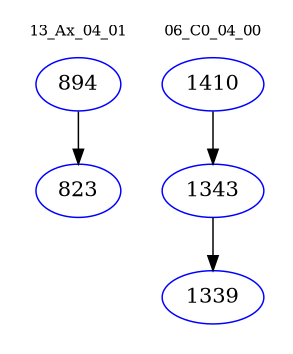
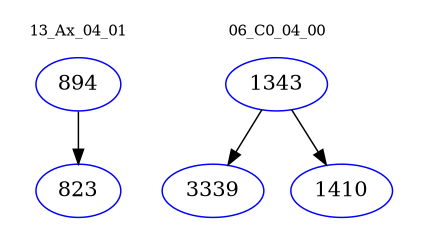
edge "1410" -> "1343": reversed
node "1339": label "1339" -> "3339"
